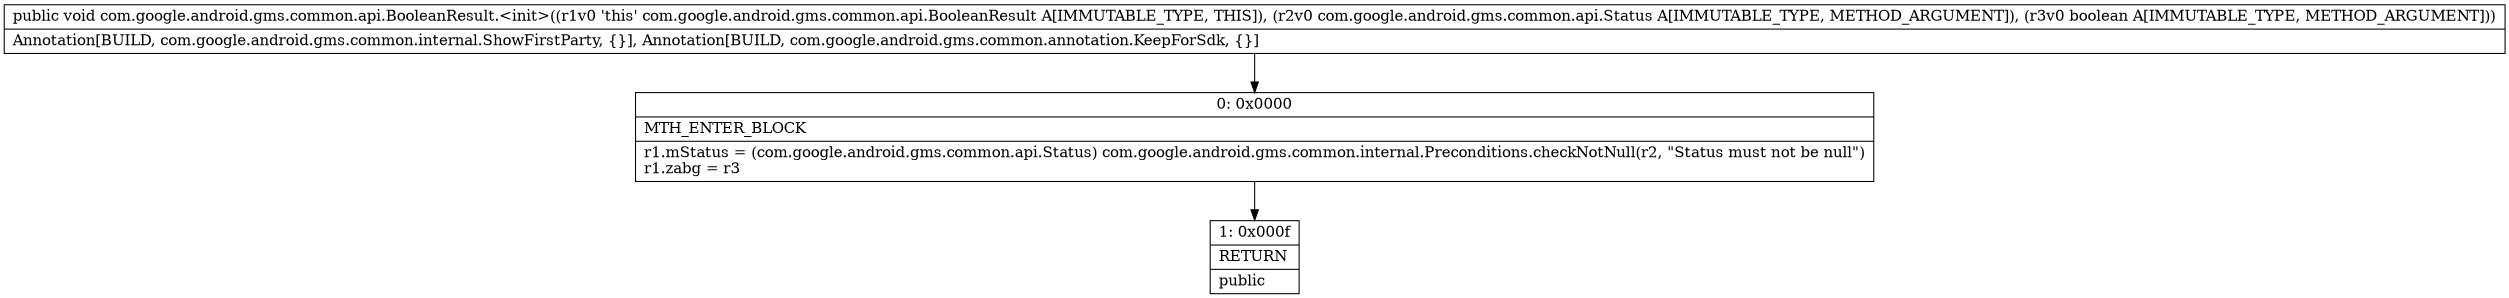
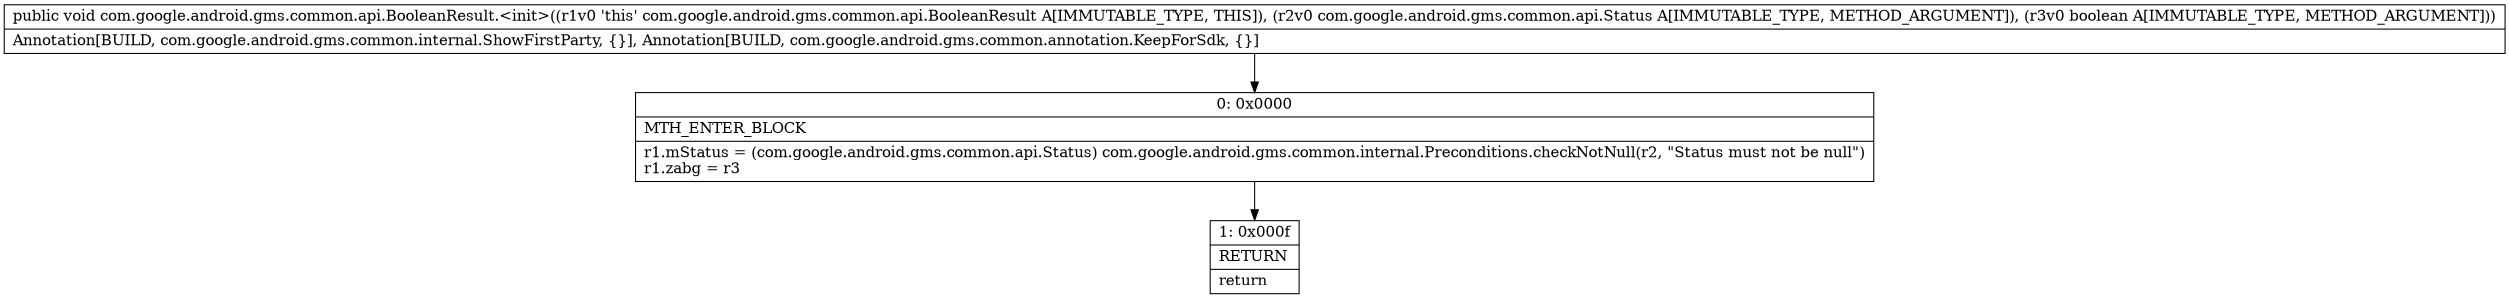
node "1: 0x000f": text "public" -> "return"
